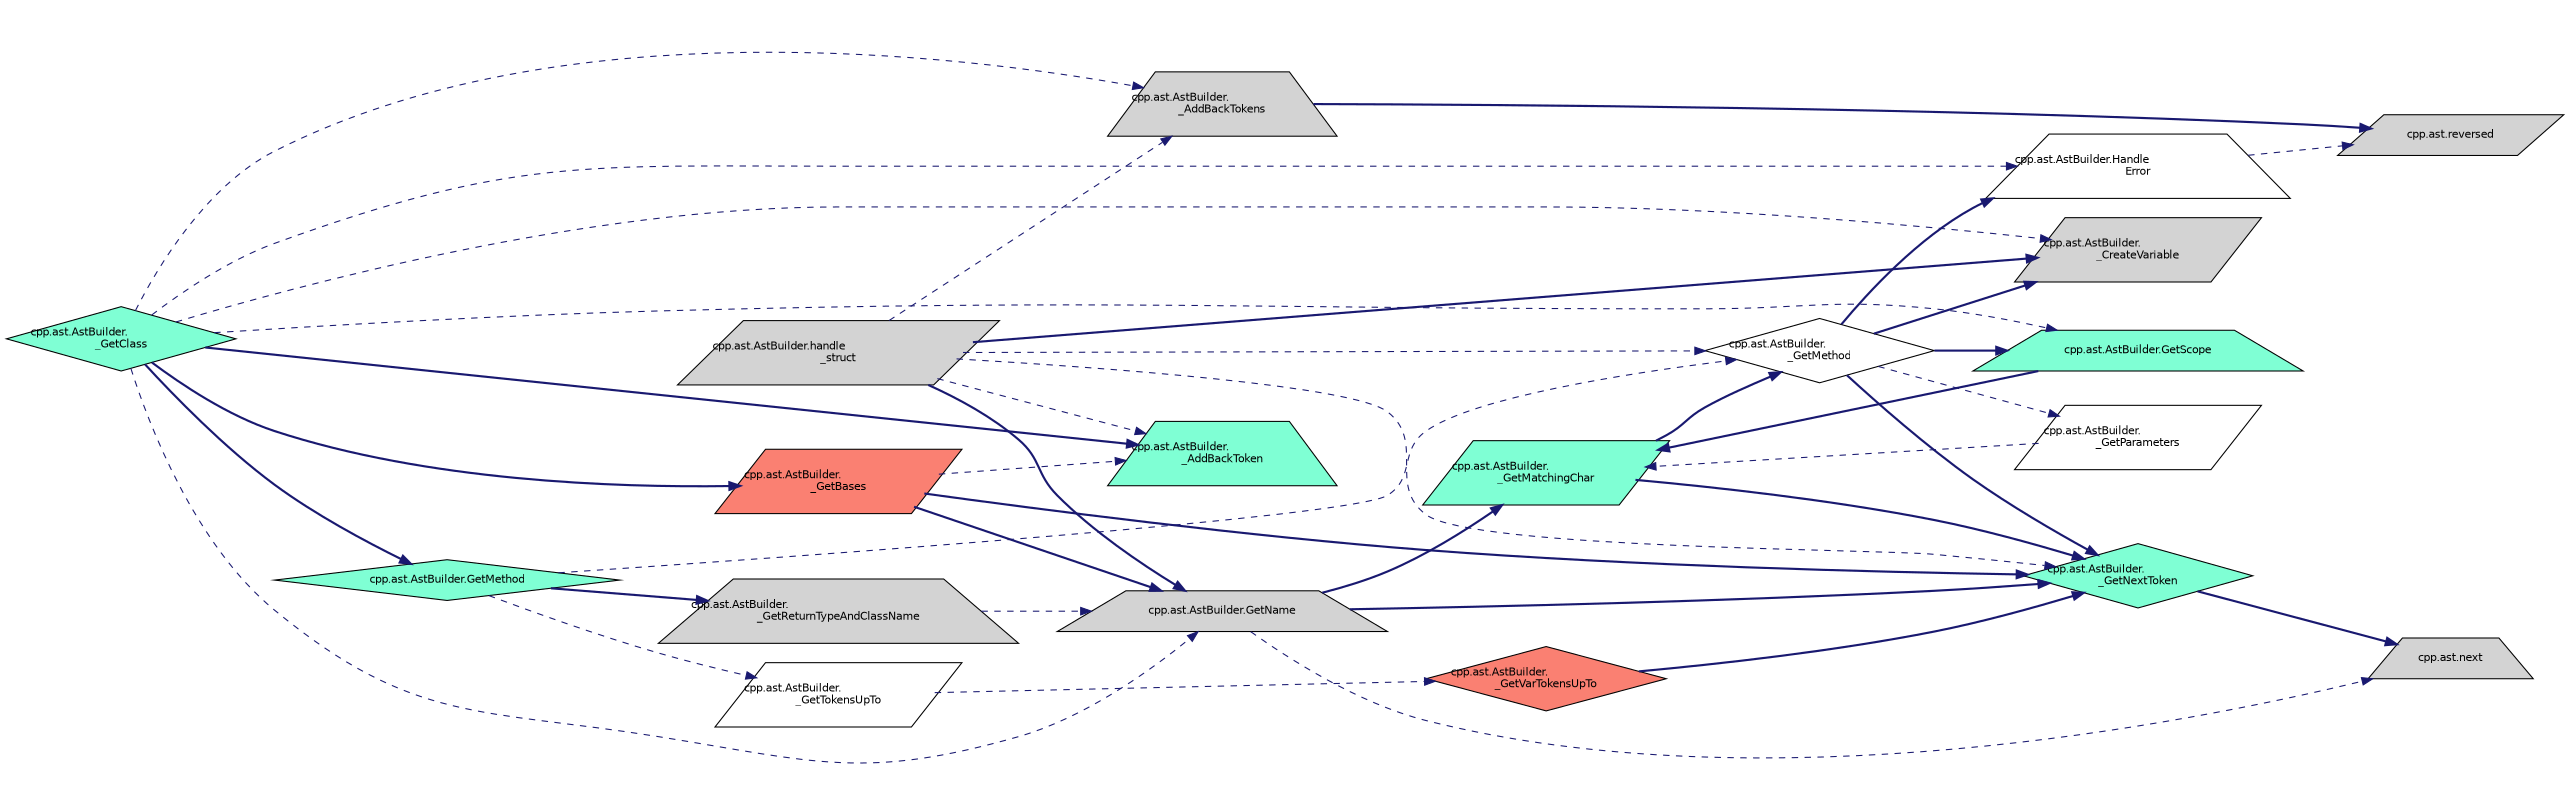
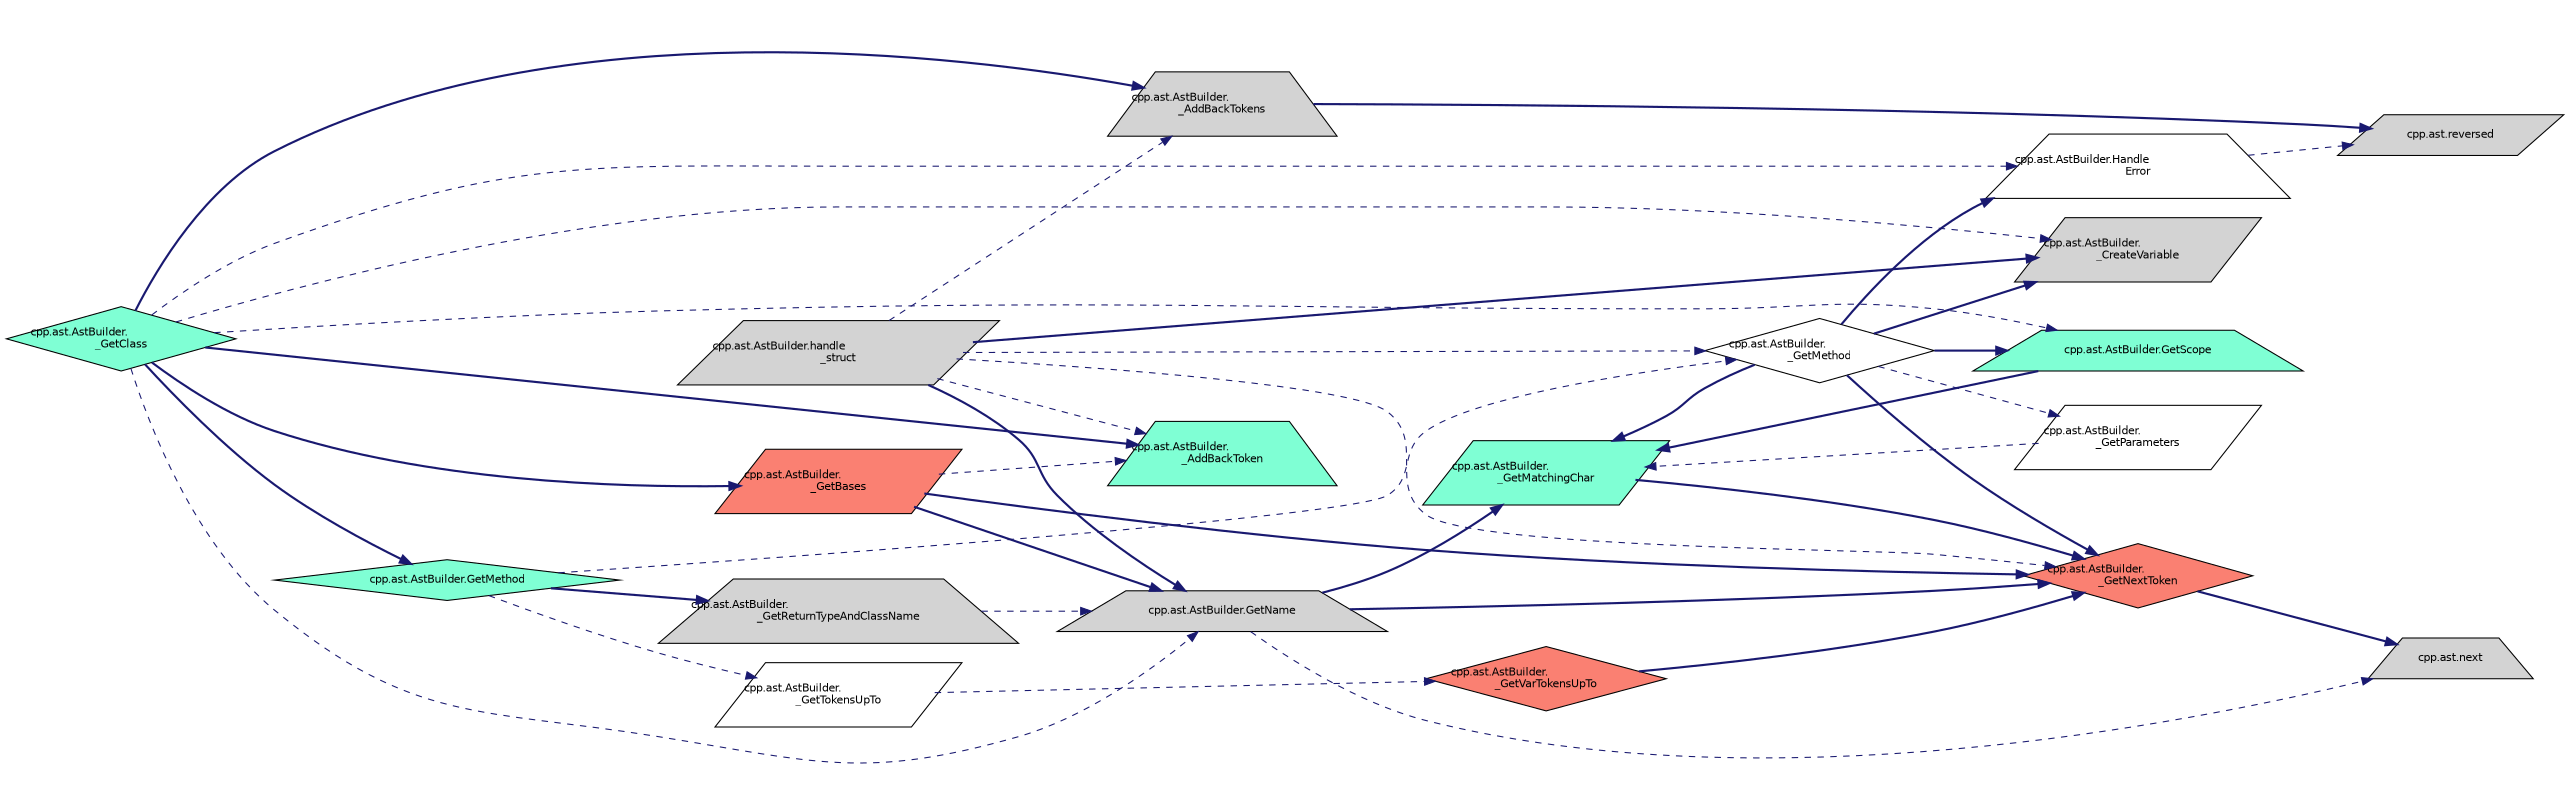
edge "cpp.ast.AstBuilder. _GetClass" -> "cpp.ast.AstBuilder. _AddBackTokens": style dashed -> bold
edge "cpp.ast.AstBuilder. _GetMatchingChar" -> "cpp.ast.AstBuilder. _GetMethod": reversed
node "cpp.ast.AstBuilder. _GetNextToken": fillcolor aquamarine -> salmon
